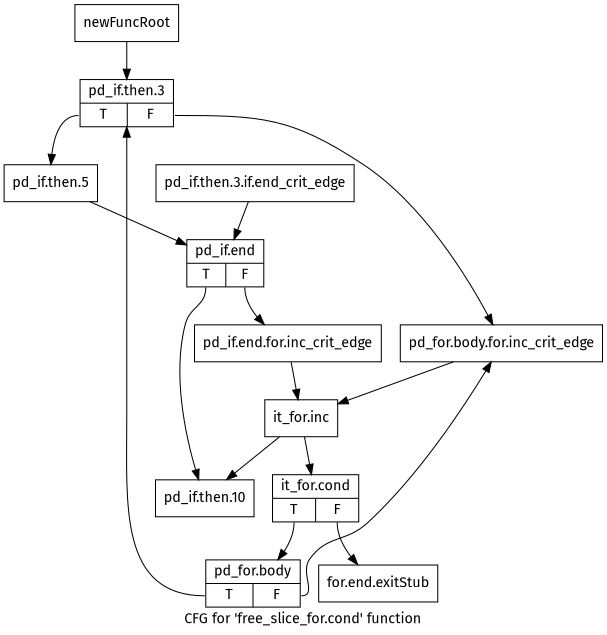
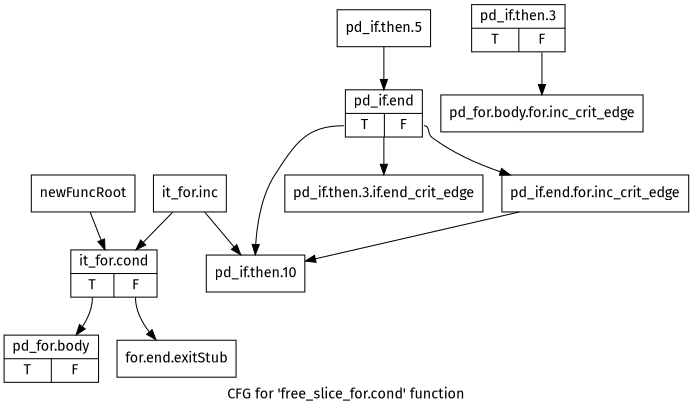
edge "newFuncRoot" -> "pd_if.then.3": now "newFuncRoot" -> "it_for.cond"
edge "pd_if.then.3" -> "pd_if.then.5": removed
edge "pd_if.then.3.if.end_crit_edge" -> "pd_if.end": reversed
edge "pd_if.end.for.inc_crit_edge" -> "it_for.inc": now "pd_if.end.for.inc_crit_edge" -> "pd_if.then.10"
edge "pd_for.body.for.inc_crit_edge" -> "it_for.inc": removed
edge "pd_for.body" -> "pd_if.then.3": removed
edge "pd_for.body" -> "pd_for.body.for.inc_crit_edge": removed
